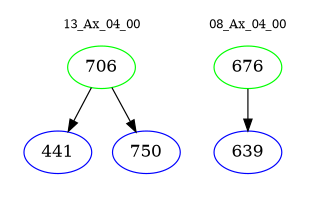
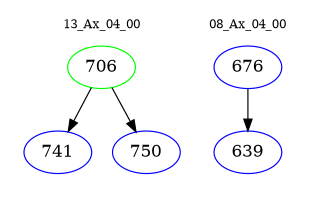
node "676": color green -> blue
node "441": label "441" -> "741"
